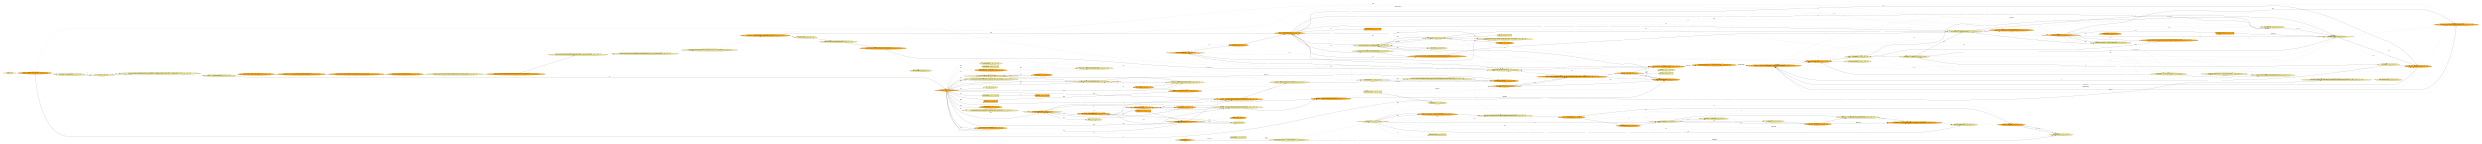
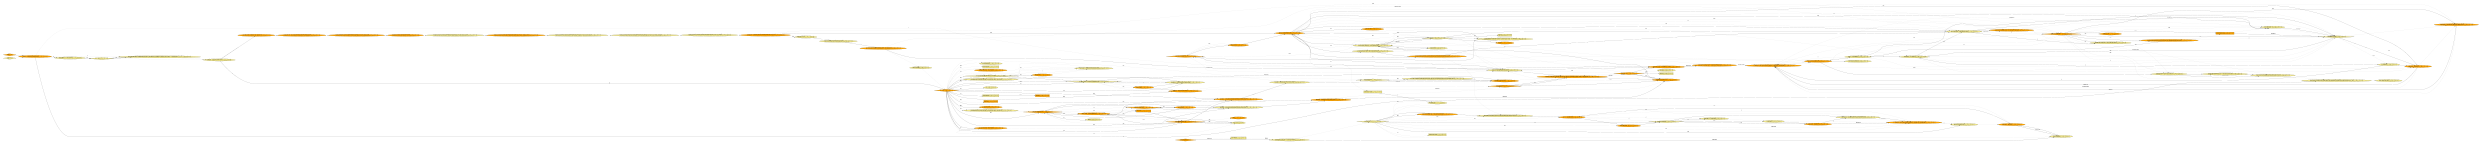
node "boostedMLTQuery@@@73@@@['1', '0', '0']": shape box -> ellipse
node "parse['0', '1', '0']": added
